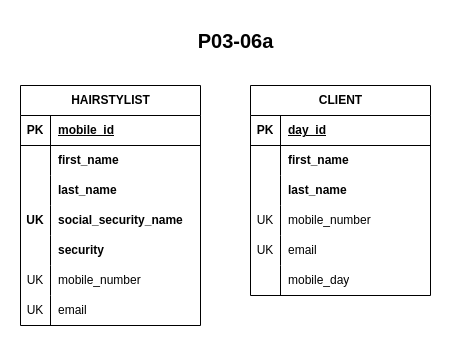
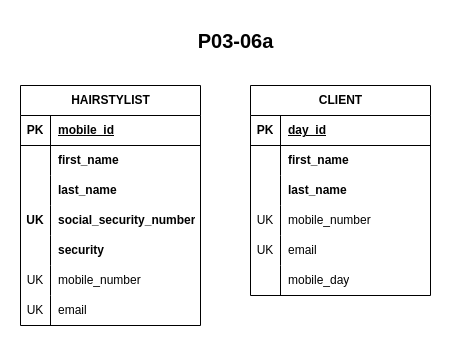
node "social_security_name": label "social_security_name" -> "social_security_number"
